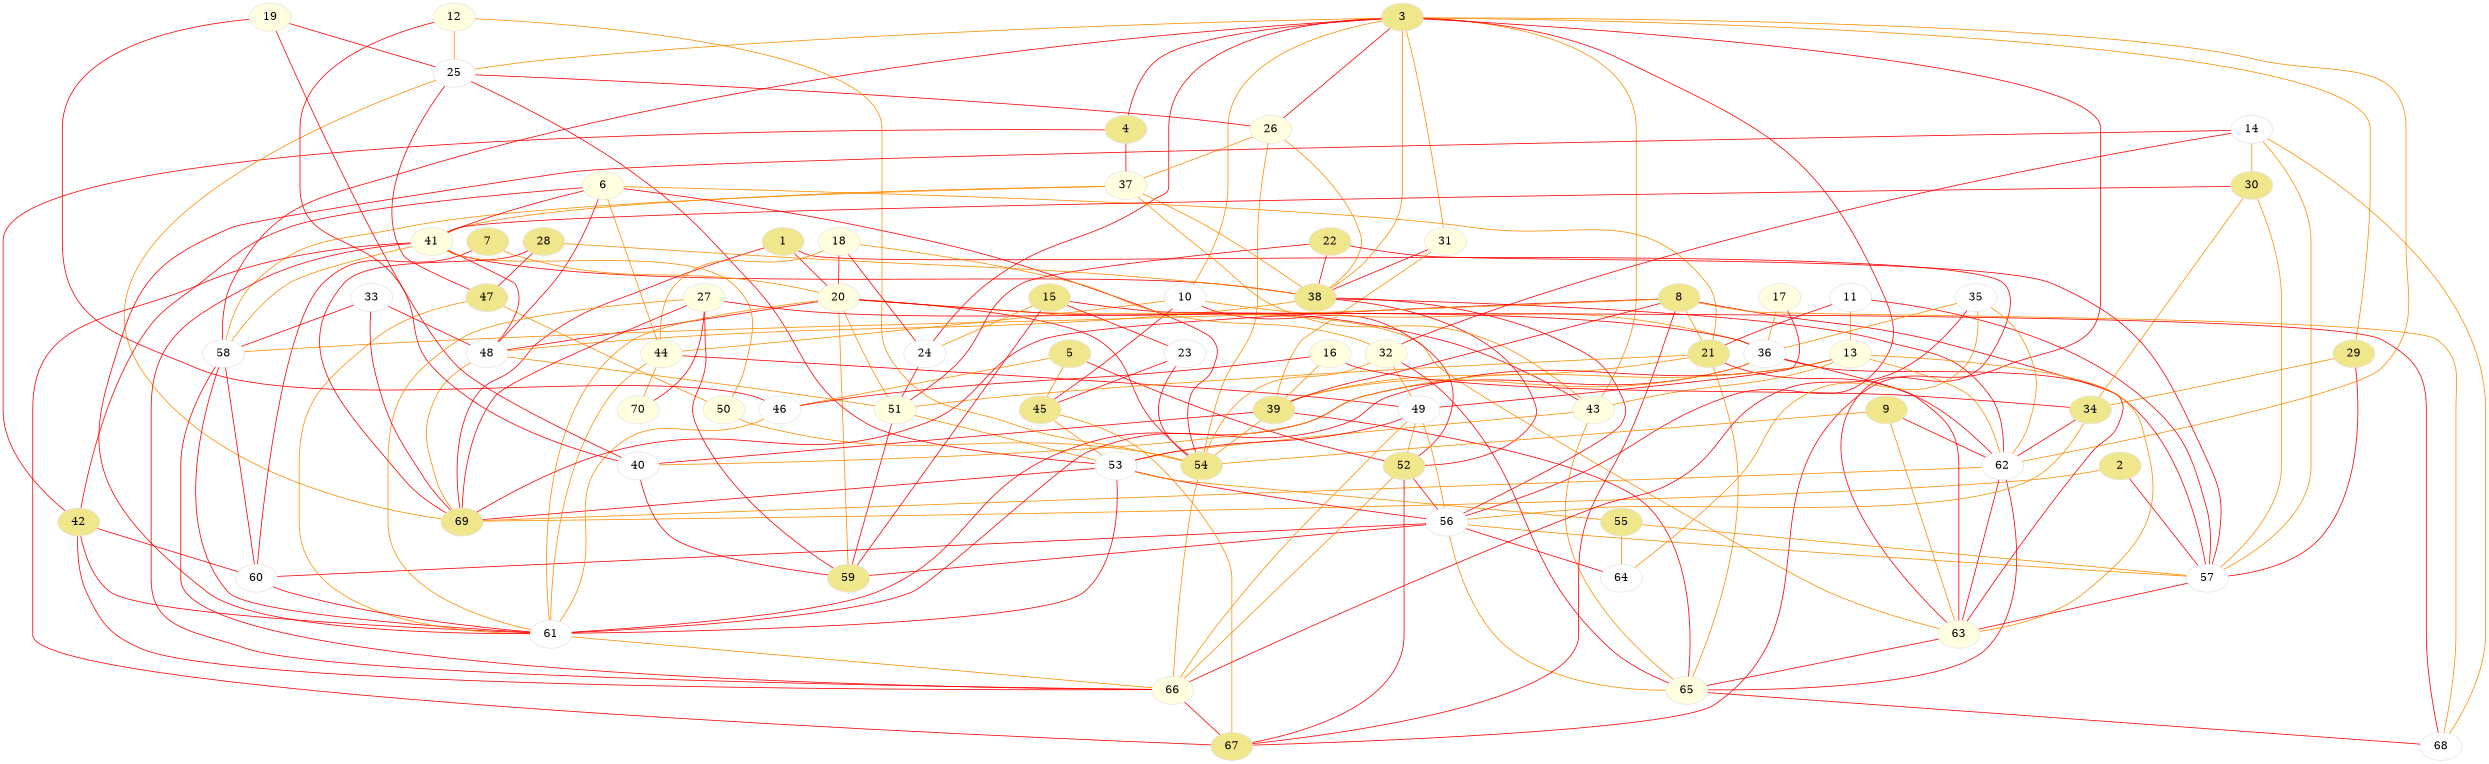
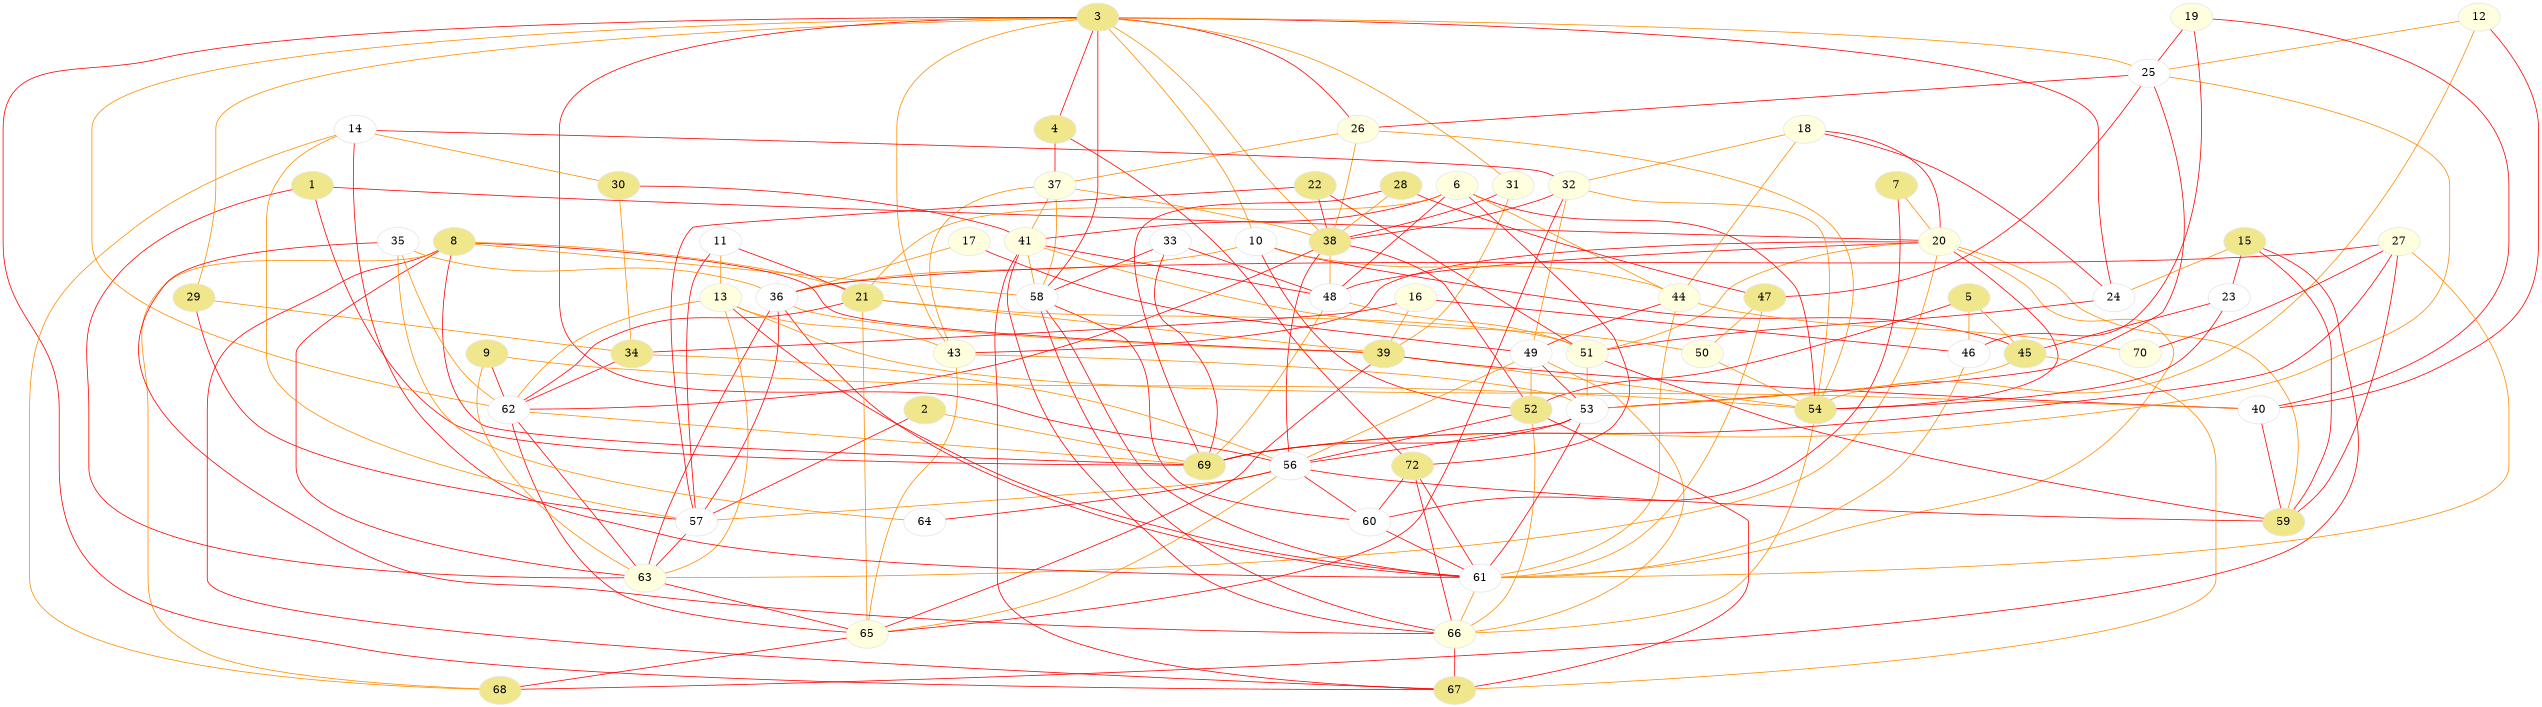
edge "41" -- "38": now "32" -- "38"
edge "30" -- "57": removed
node "42": label "42" -> "72"
node "55": removed
node "68": fillcolor white -> khaki
